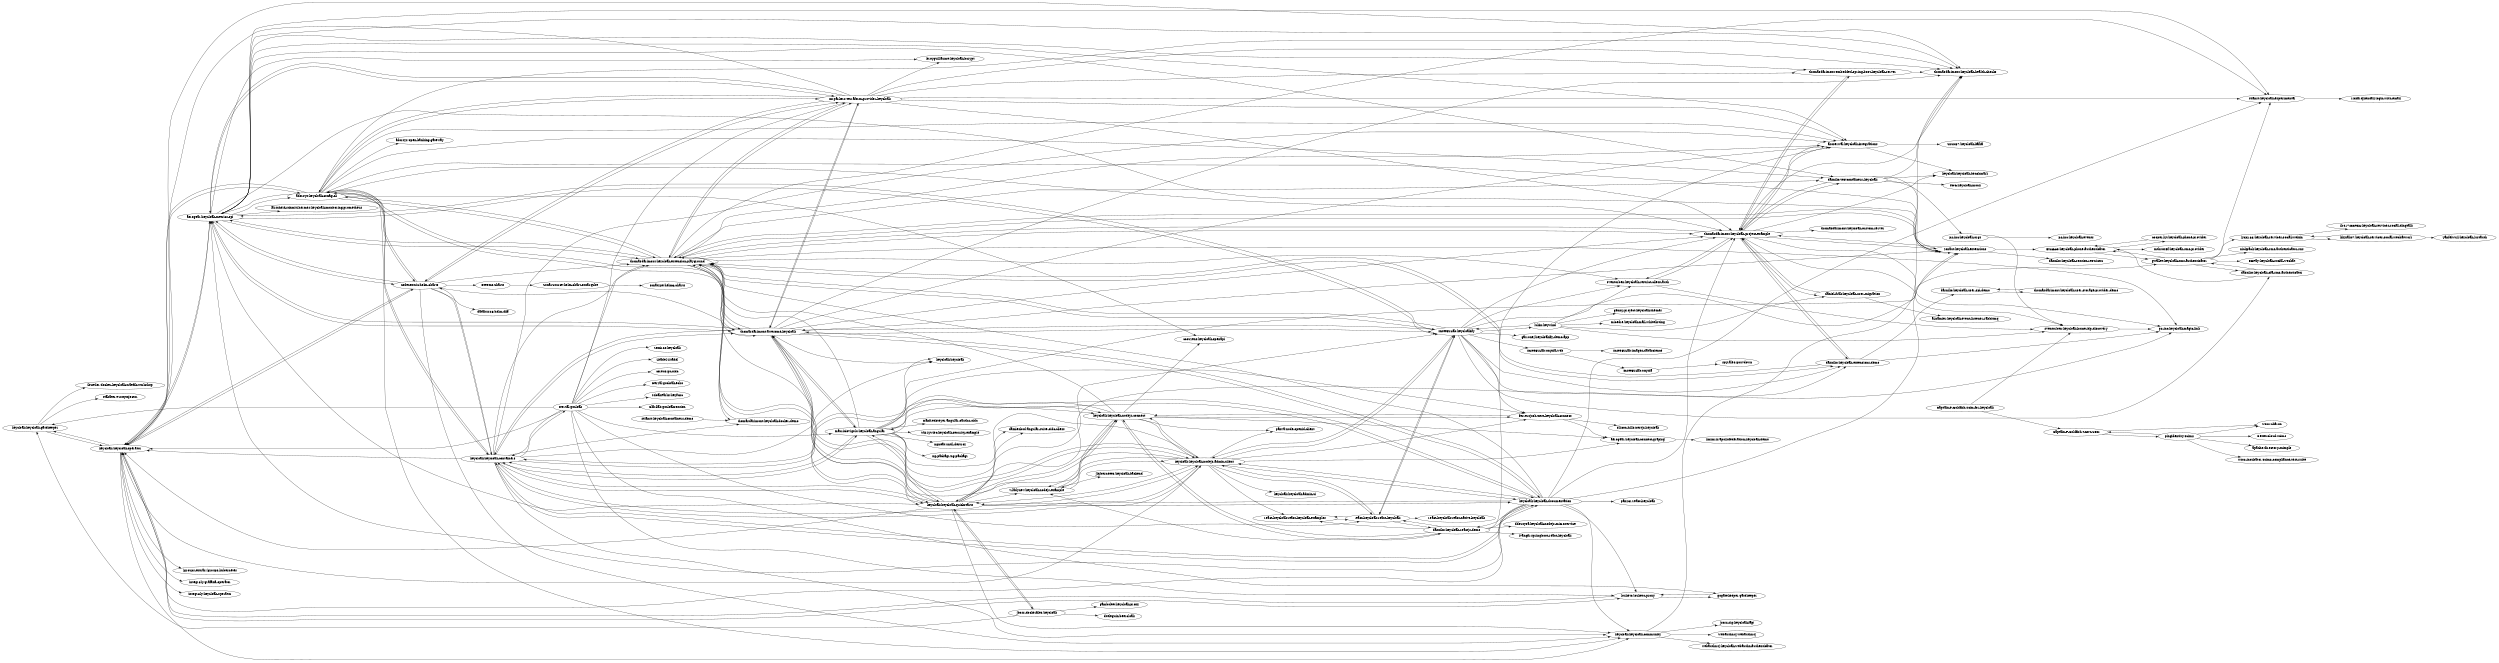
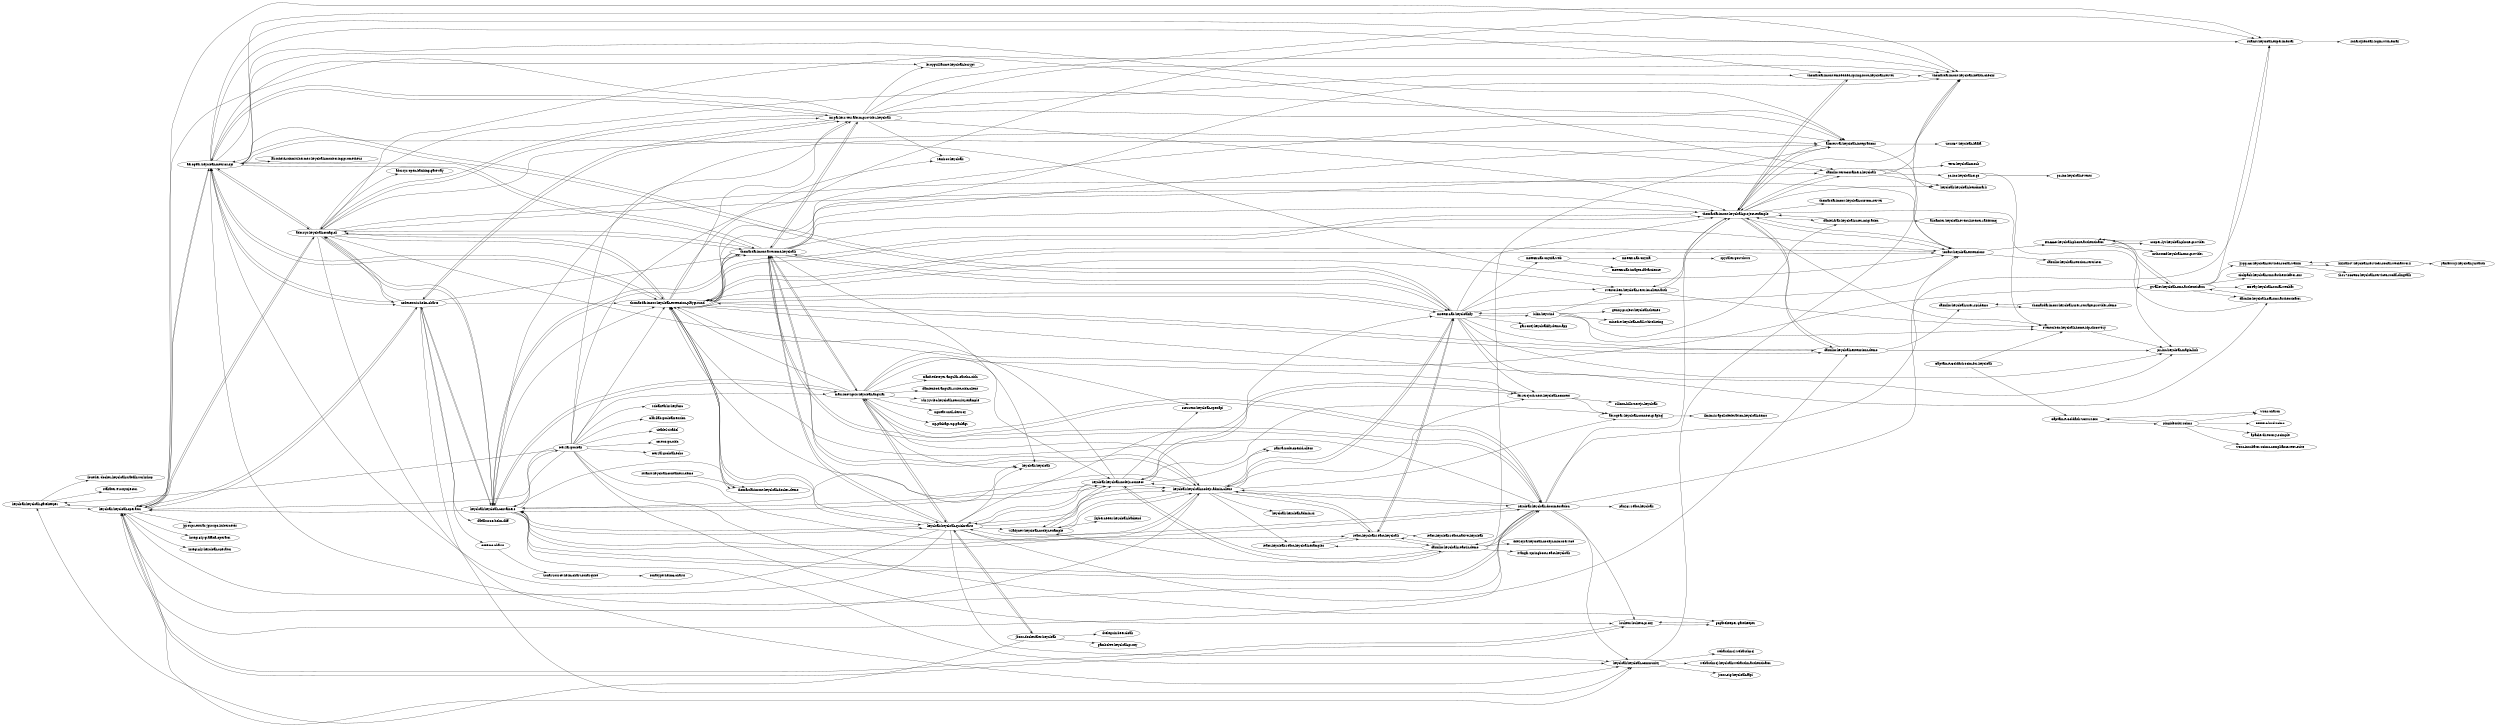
edge "mrparkers/terraform-provider-keycloak" -> "thomasdarimont/keycloak-extension-playground": now "mrparkers/terraform-provider-keycloak" -> "zemirco/keycloak"
edge "keycloak/keycloak-quickstarts" -> "damienbod/angular-suite-oidc-client": now "keycloak/keycloak-quickstarts" -> "keycloak/keycloak"
